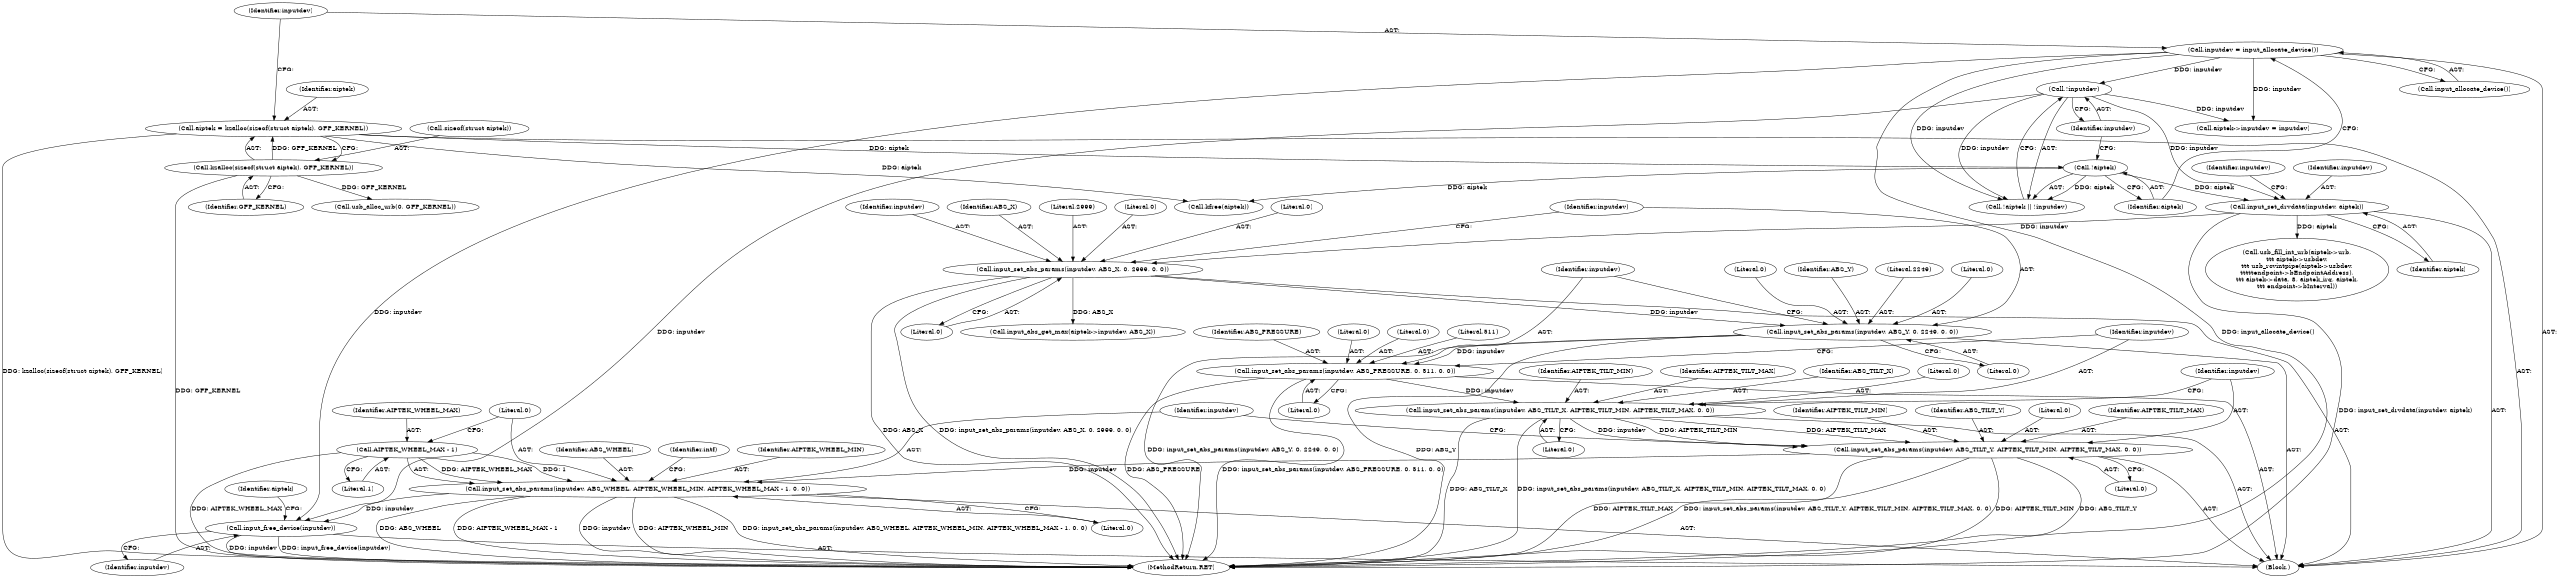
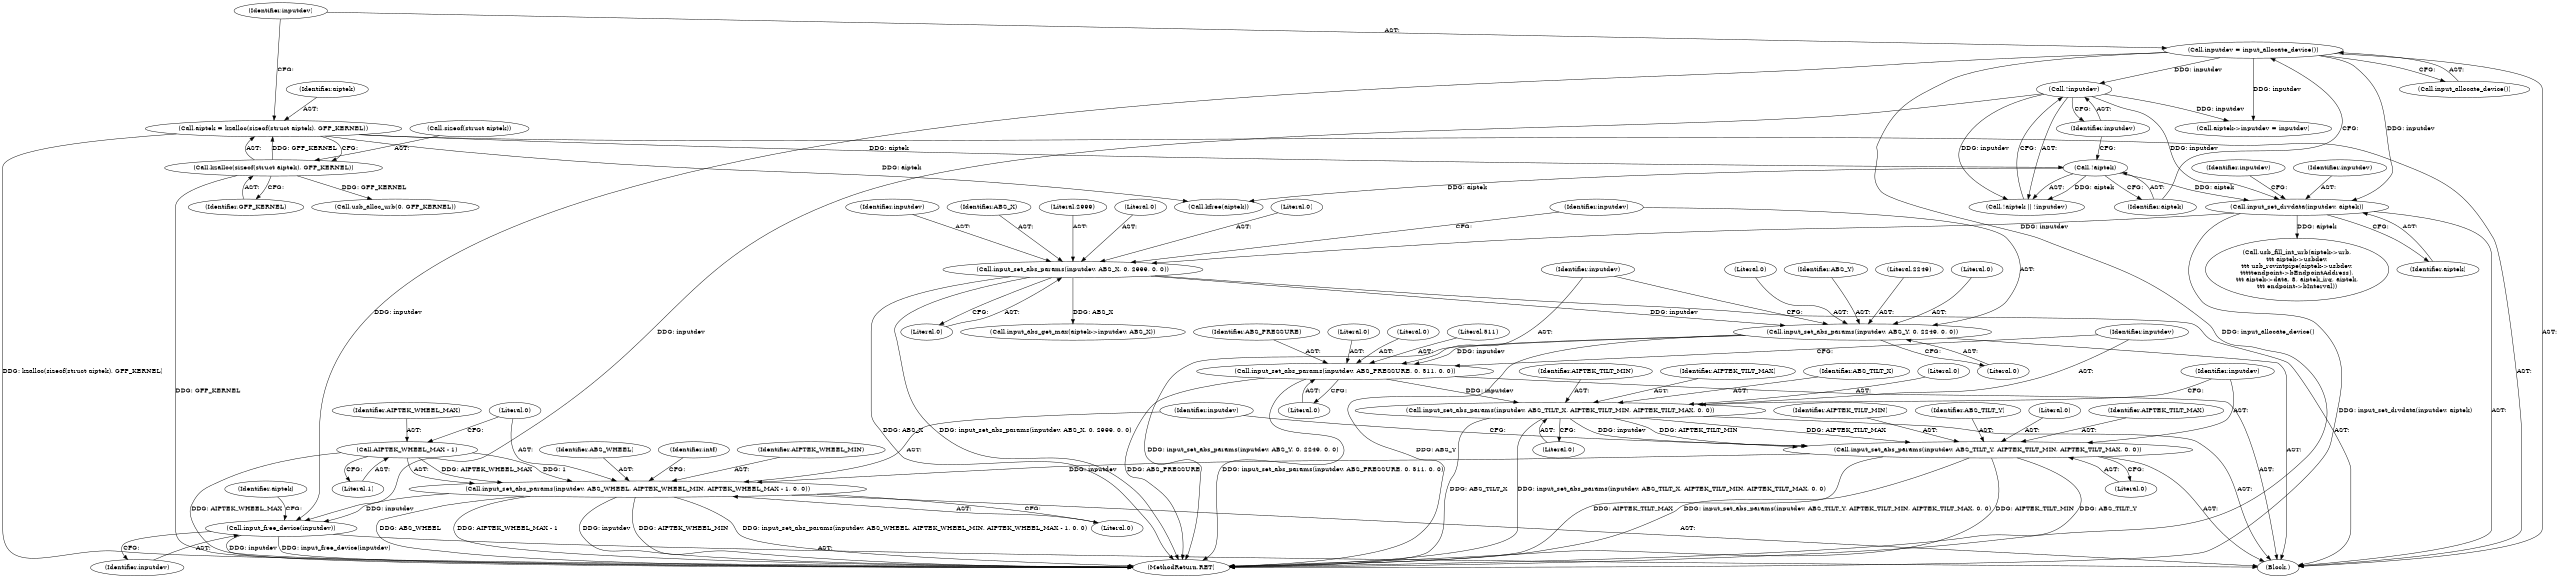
edge "(Call,inputdev = input_allocate_device())" -> "(Call,!aiptek || !inputdev)": now "(Call,inputdev = input_allocate_device())" -> "(Call,input_set_drvdata(inputdev, aiptek))"
